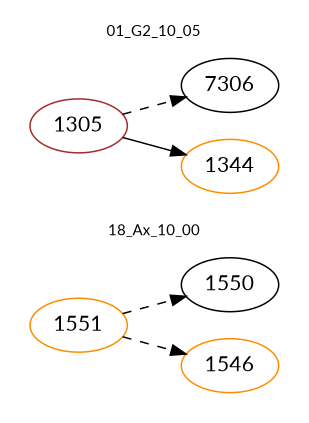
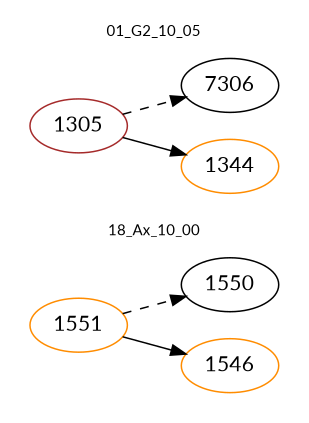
edge "1551" -> "1546": style dashed -> solid
